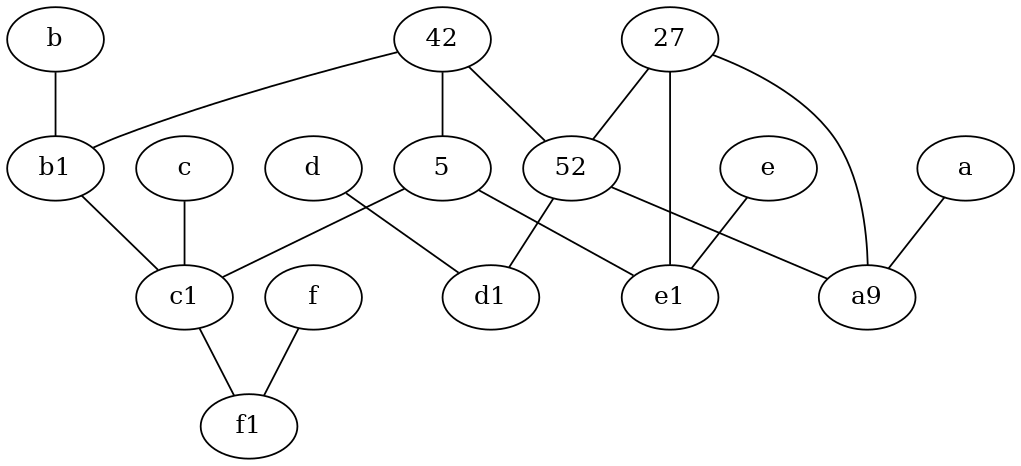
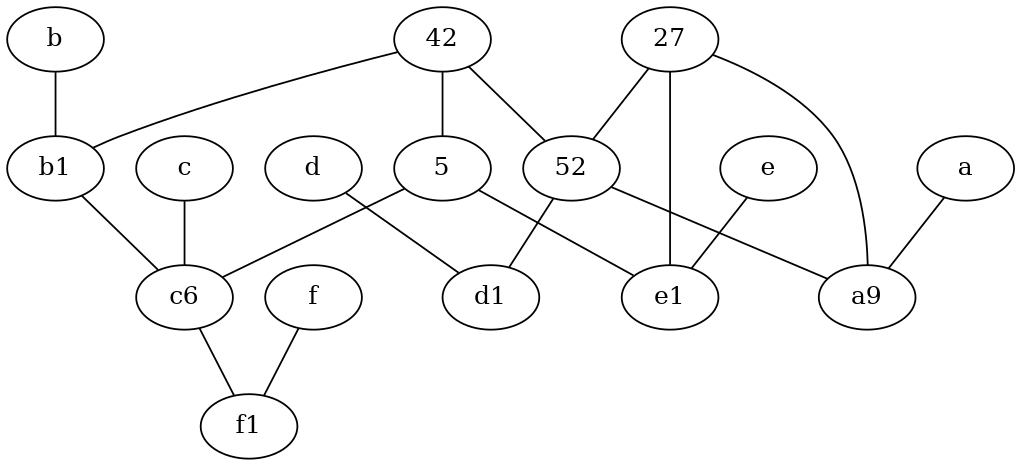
node "c1": label "c1" -> "c6"
